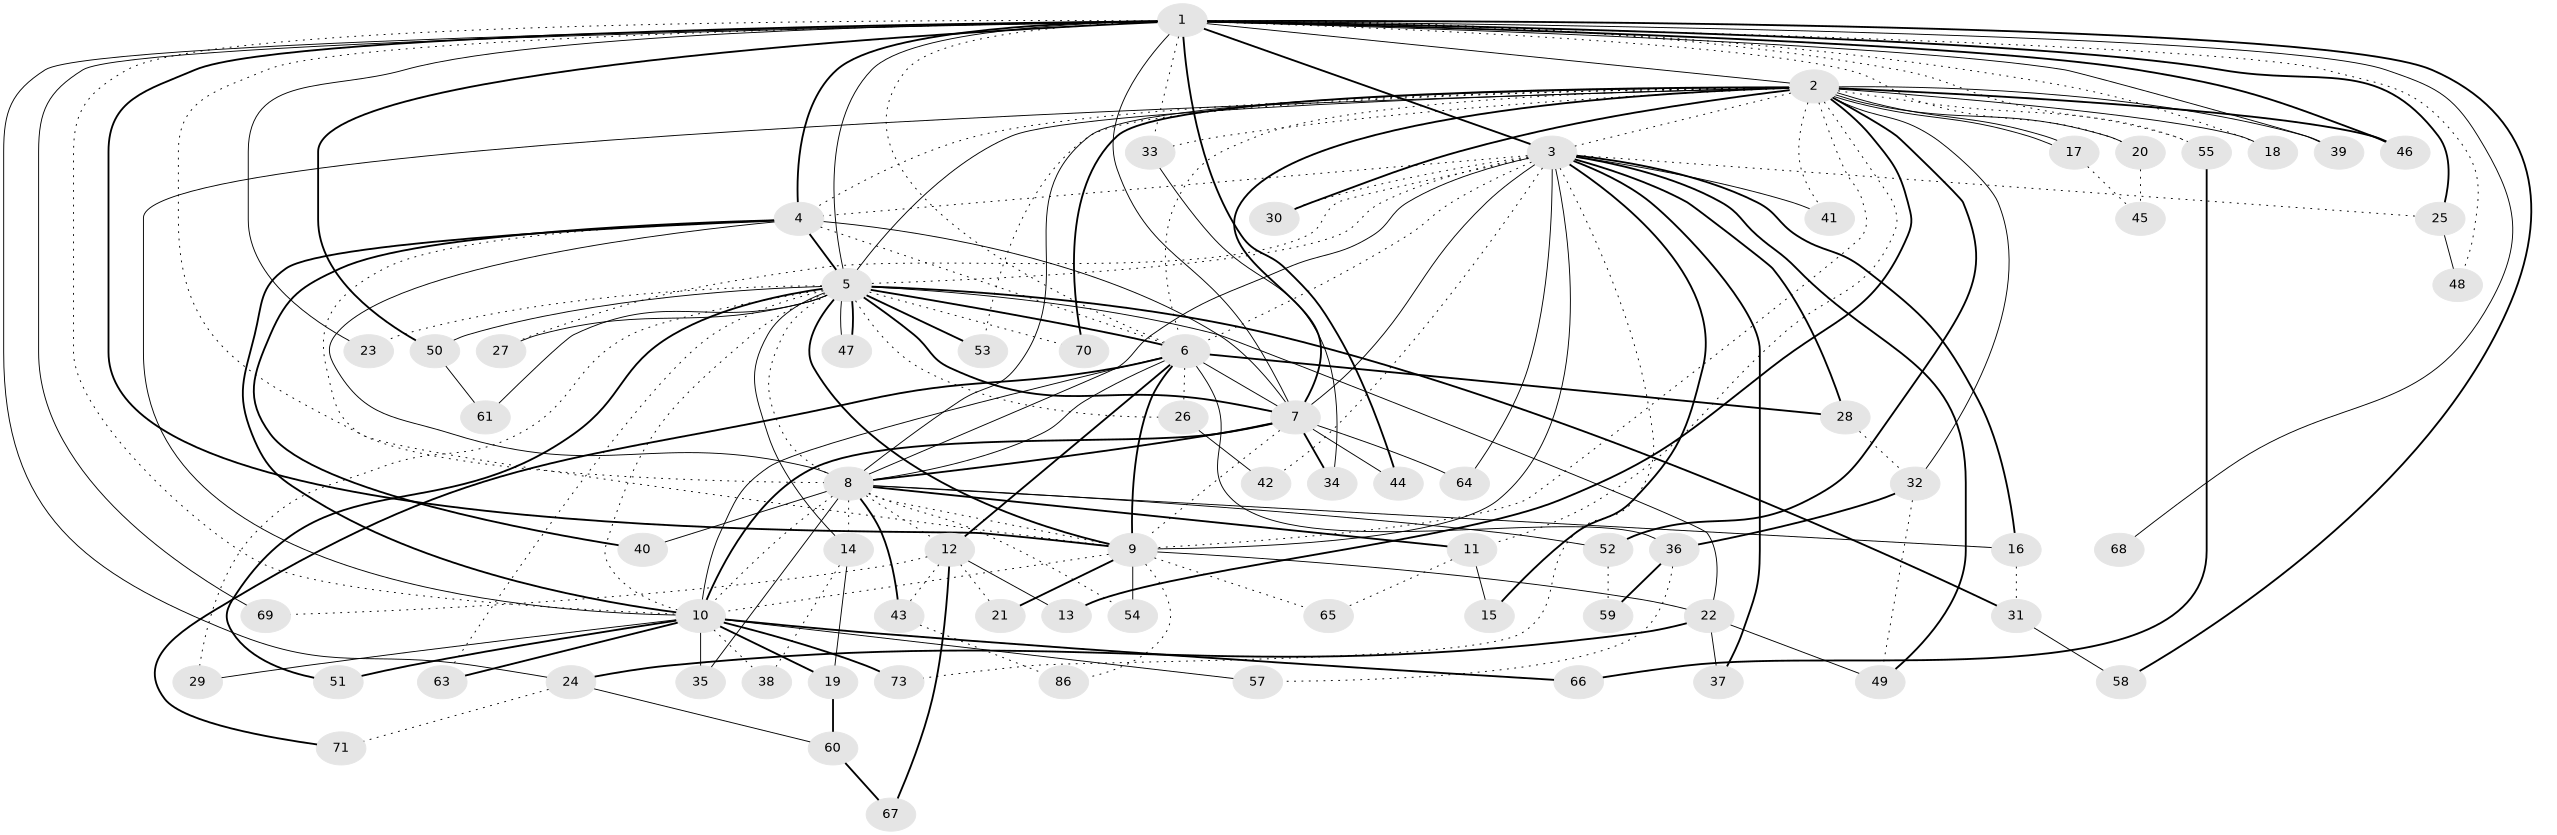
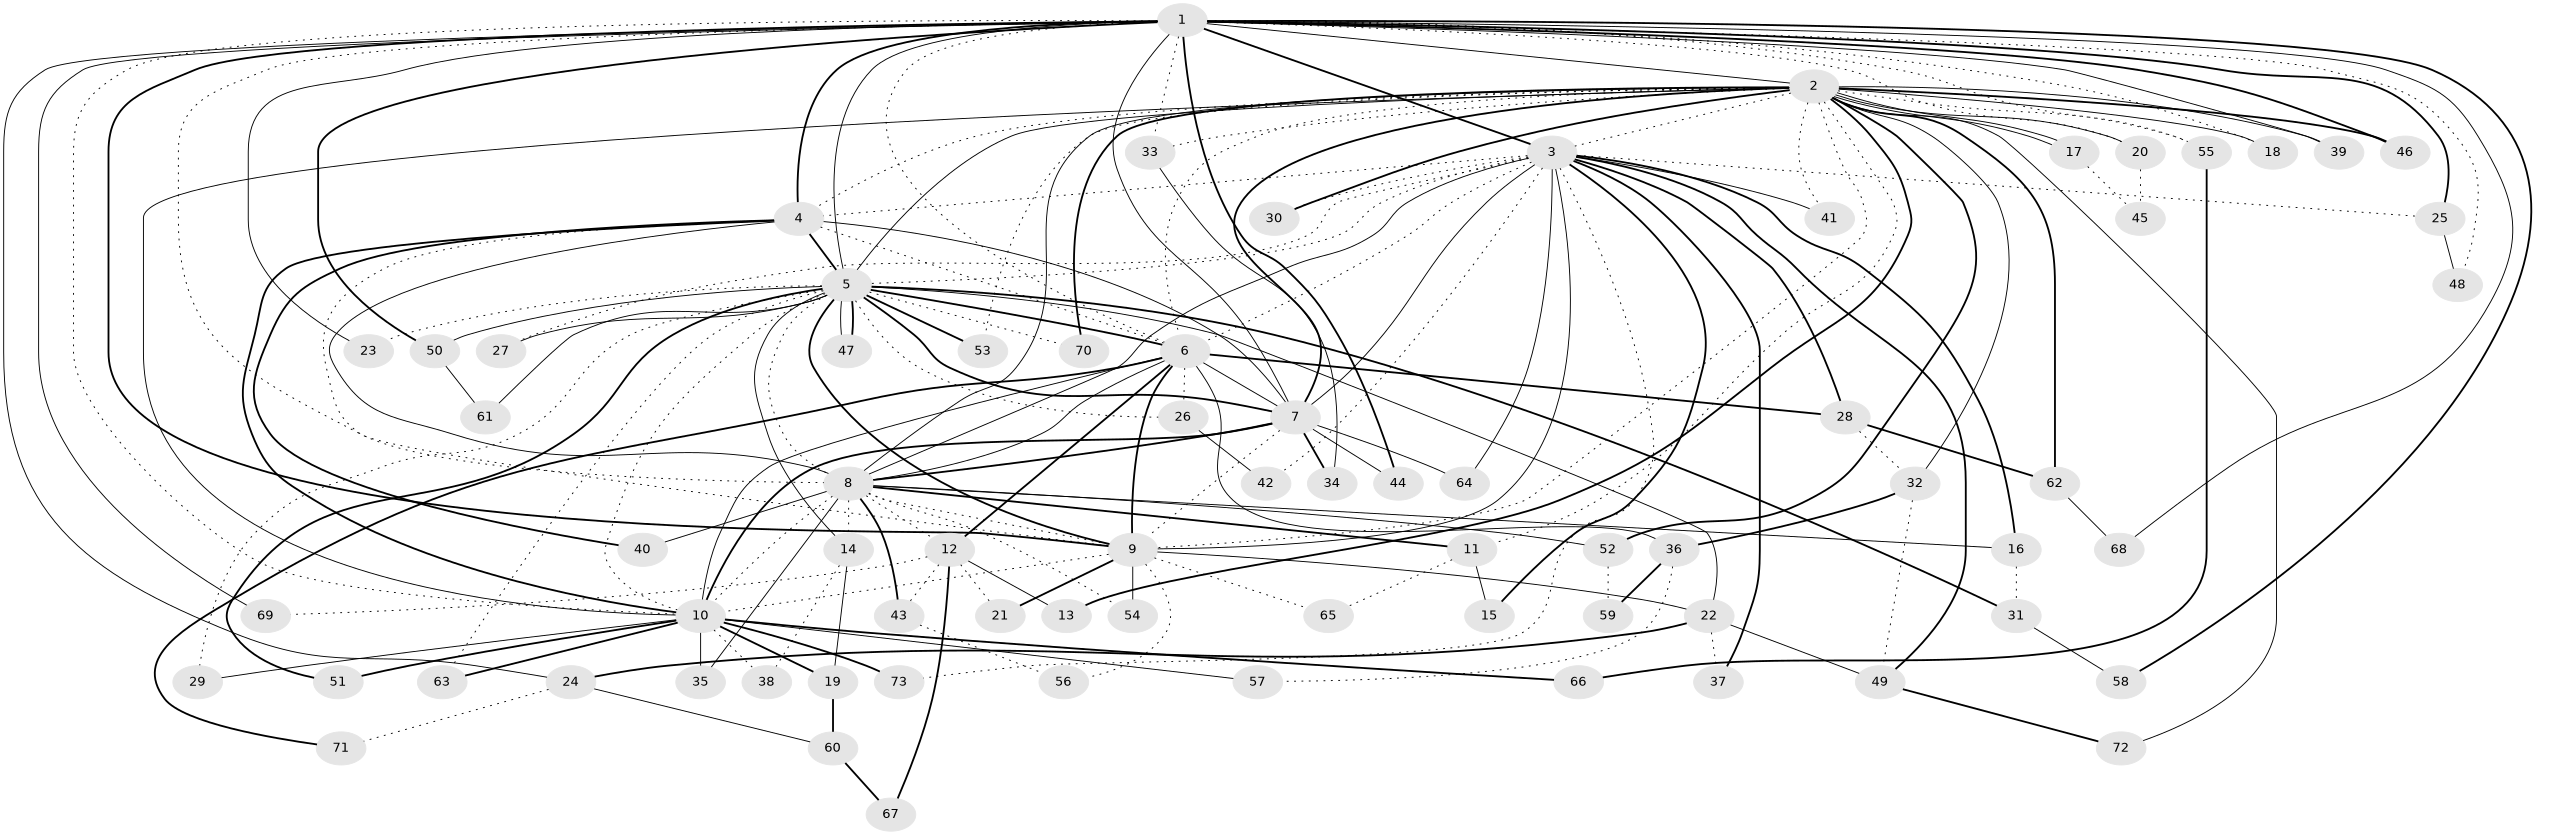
node "62": added
edge "22" -- "37": style solid -> dotted
node "86": label "86" -> "56"
node "72": added
